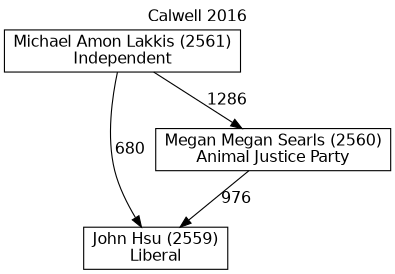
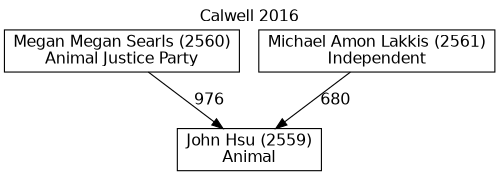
edge "Michael Amon Lakkis (2561) Independent" -> "Megan Megan Searls (2560) Animal Justice Party": removed, label "1286"
node "John Hsu (2559) Liberal": label "John Hsu (2559) Liberal" -> "John Hsu (2559) Animal"
